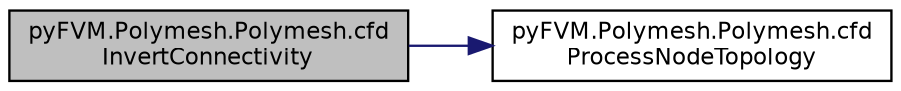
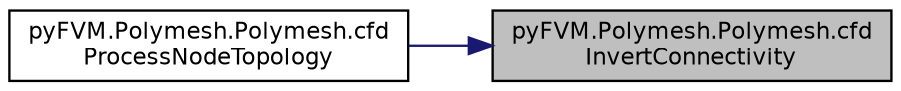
edge "pyFVM.Polymesh.Polymesh.cfd InvertConnectivity" -> "pyFVM.Polymesh.Polymesh.cfd ProcessNodeTopology": reversed
